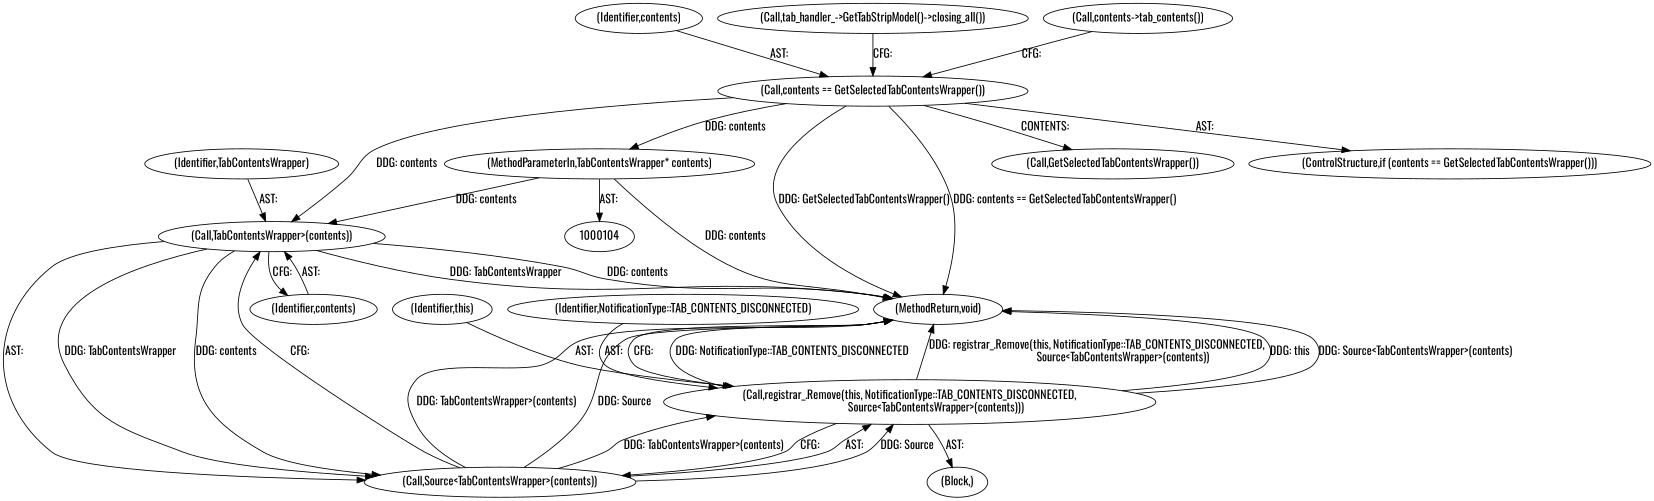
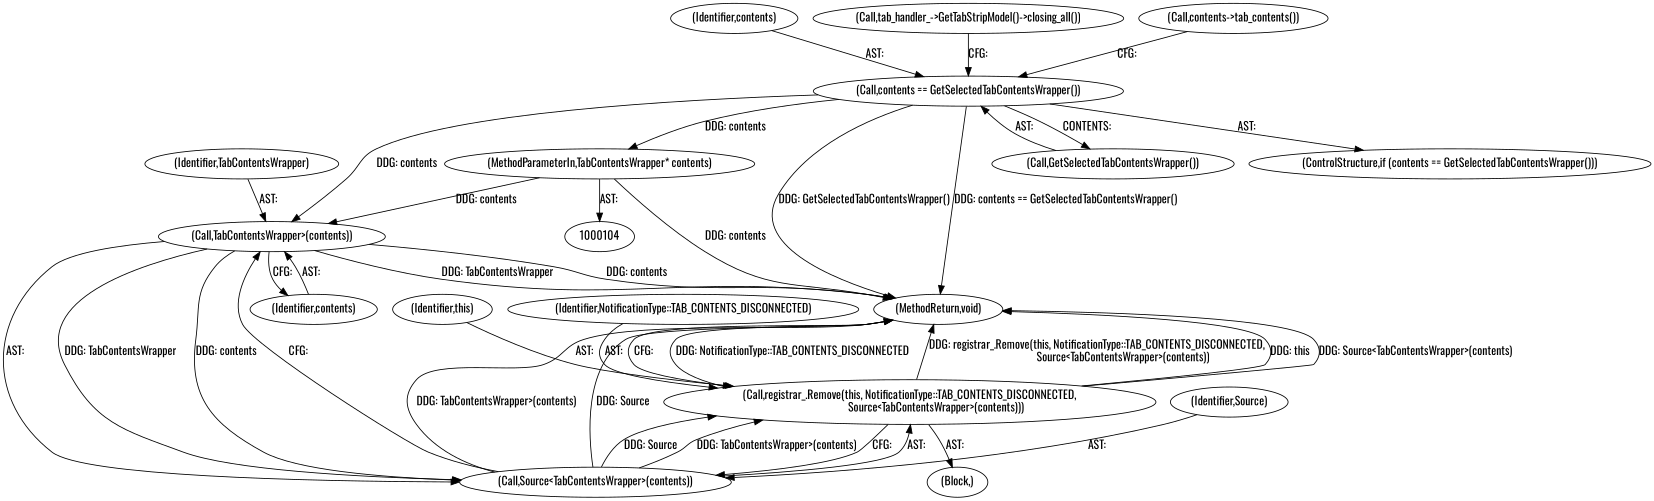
edge "(Call,GetSelectedTabContentsWrapper())" -> "(Call,contents == GetSelectedTabContentsWrapper())": added, label "AST:"
node "(Identifier,Source)": added
